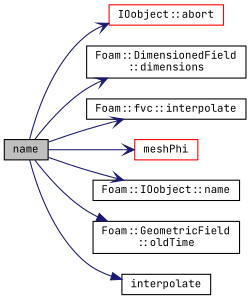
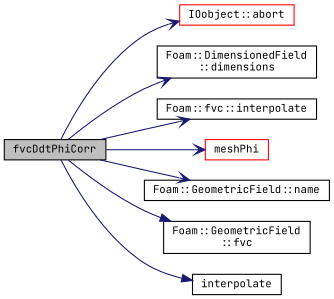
node "name": label "name" -> "fvcDdtPhiCorr"
node "Foam::IOobject::name": label "Foam::IOobject::name" -> "Foam::GeometricField::name"
node "Foam::GeometricField ::oldTime": label "Foam::GeometricField ::oldTime" -> "Foam::GeometricField ::fvc"
